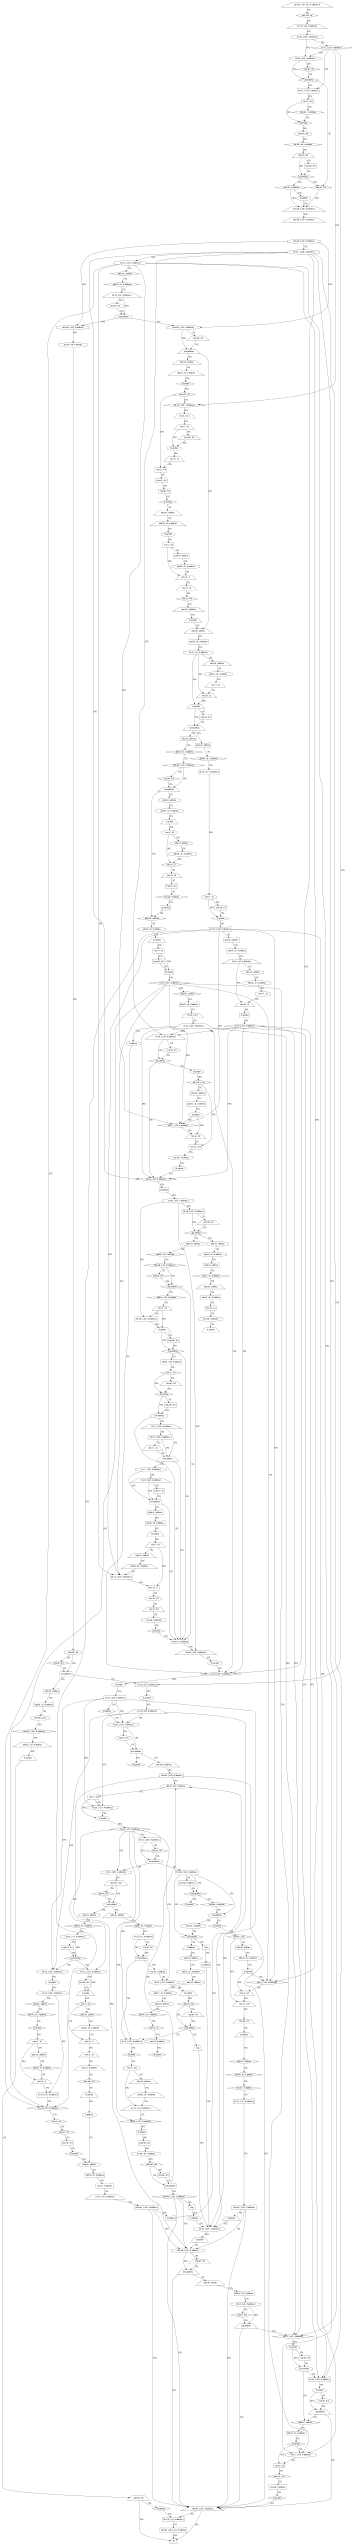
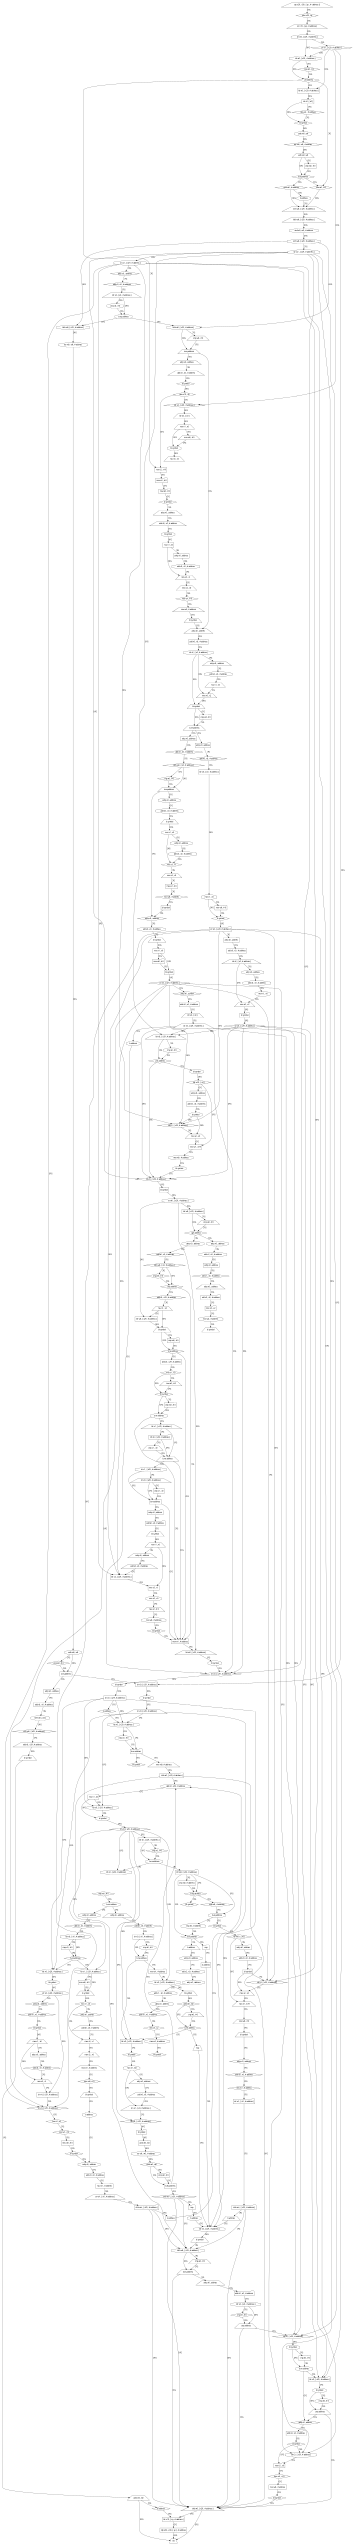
node "and w0 , w0 , # address": added
edge "mov x3 , x0" -> "mov x2 , x19": now "b.le address" -> "mov x2 , x19"
node "ldrb w0 , [ x0 ]": removed
